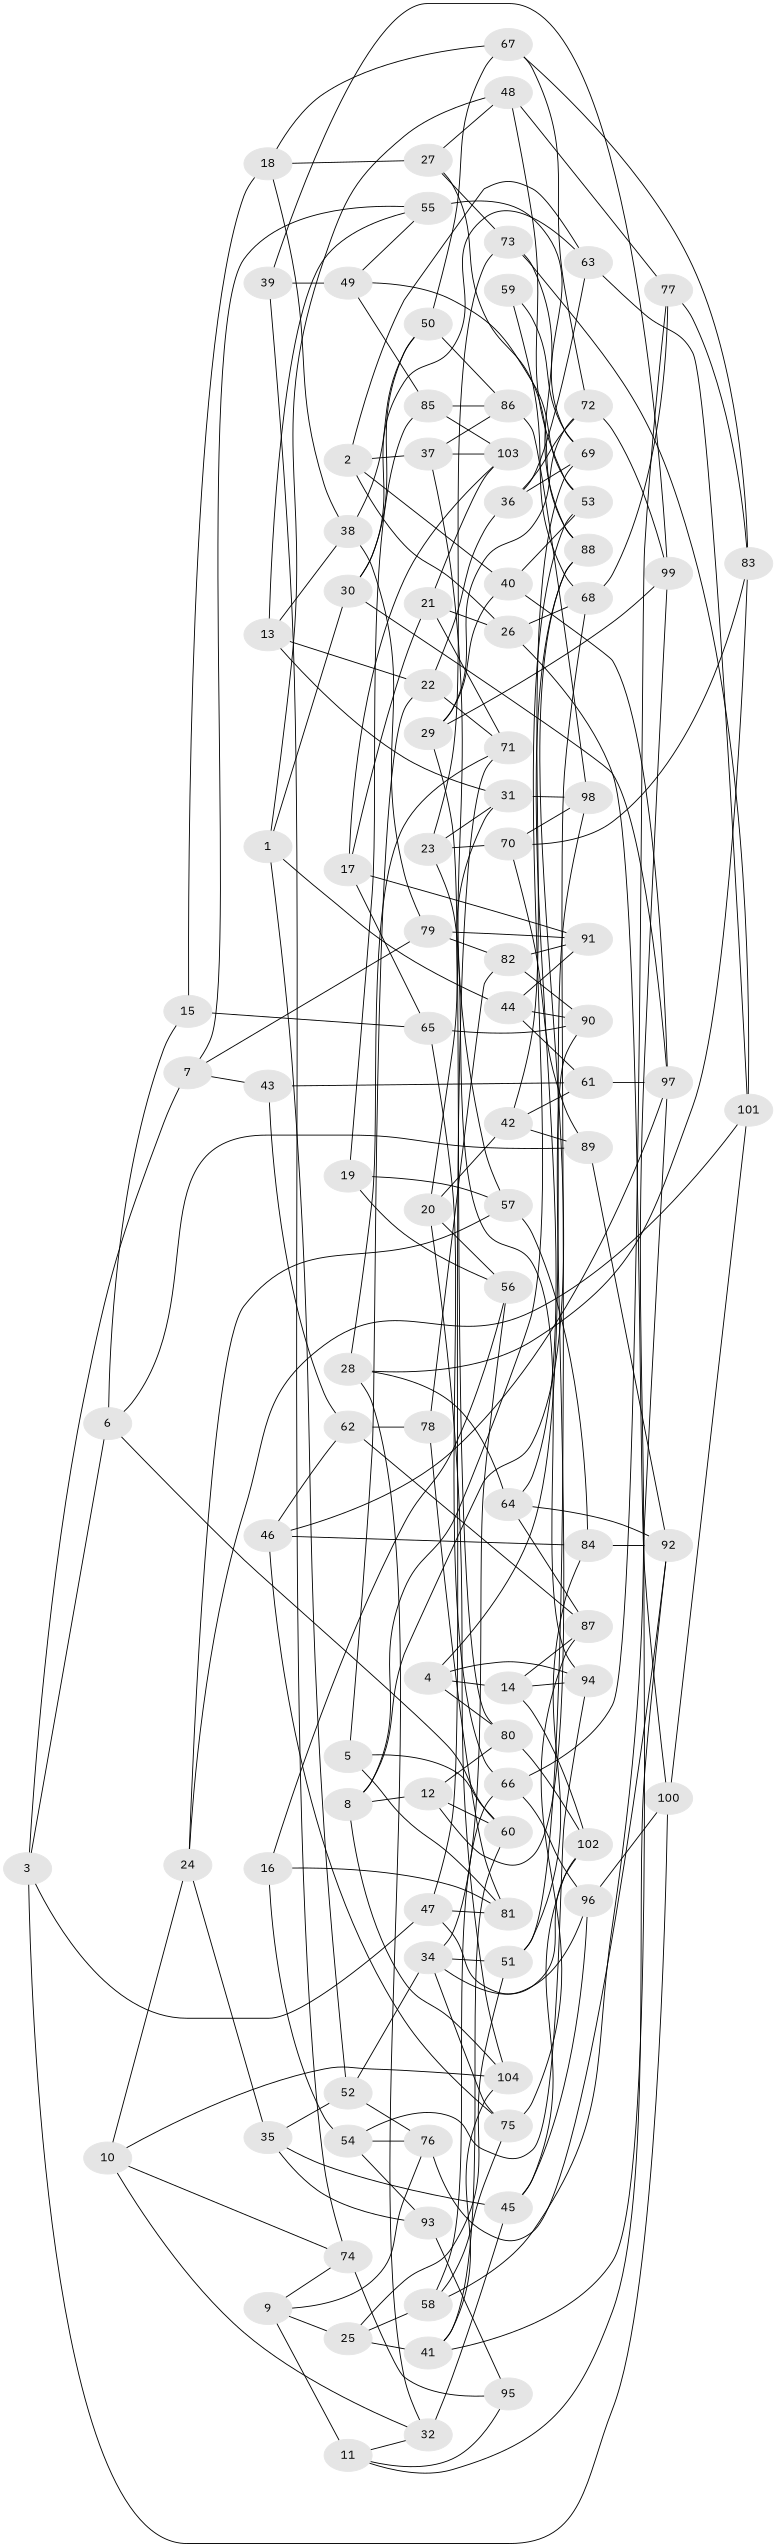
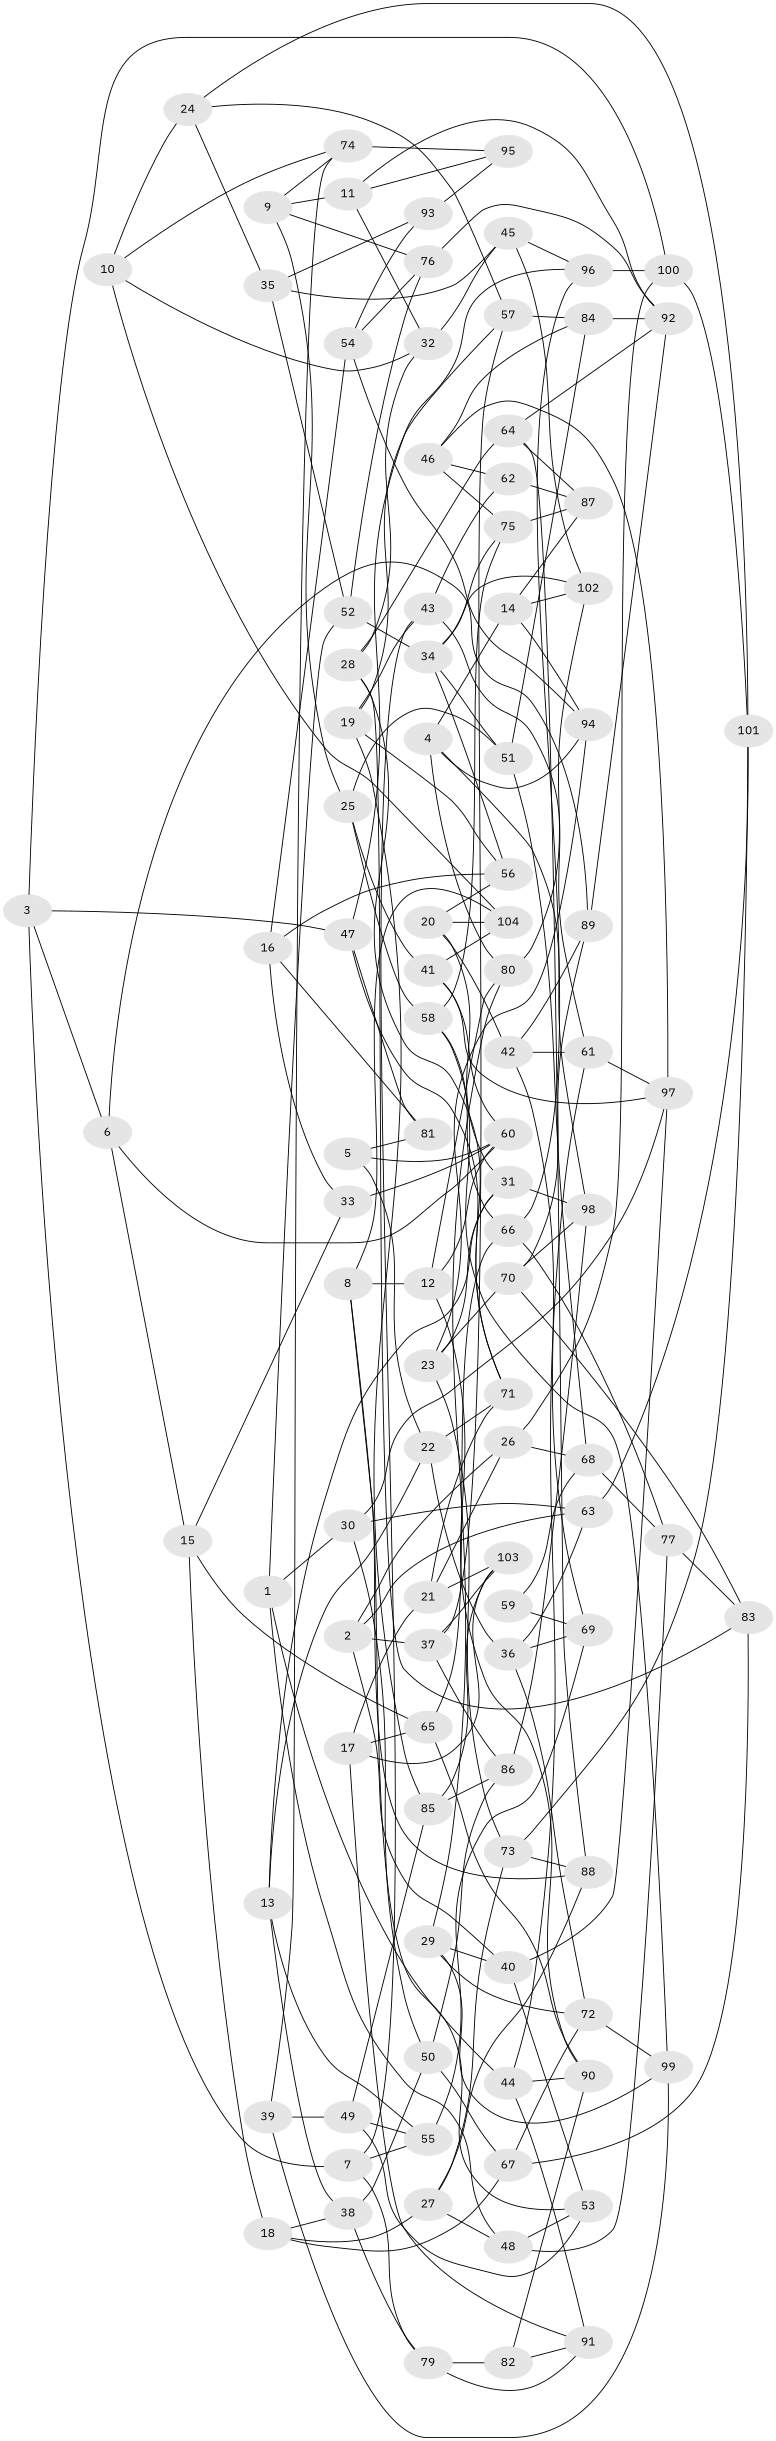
edge "43" -- "19": added
node "33": added
node "78": removed
